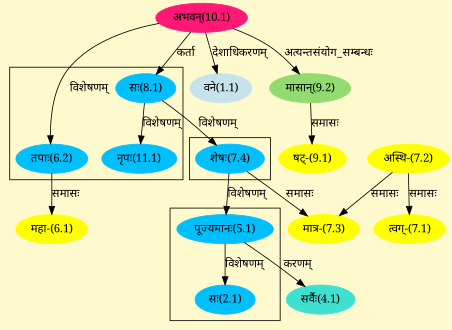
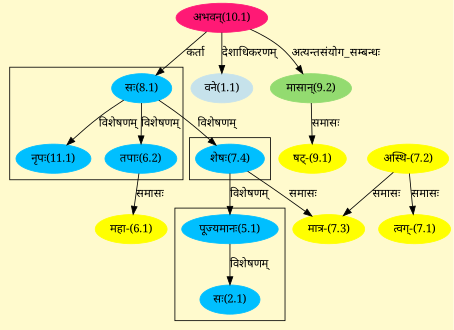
edge "अभवन्(10.1)" -> "तपाः(6.2)": now "सः(8.1)" -> "तपाः(6.2)"
node "सर्वैः(4.1)": removed
